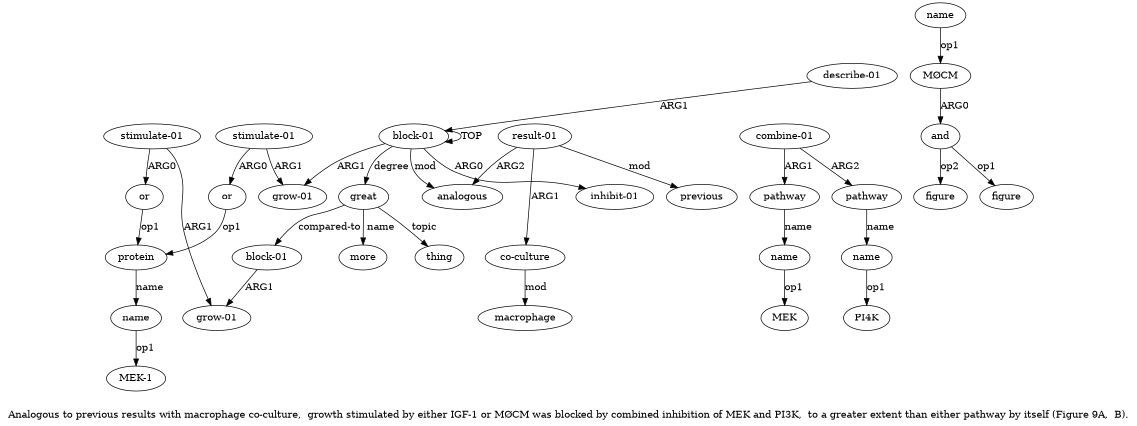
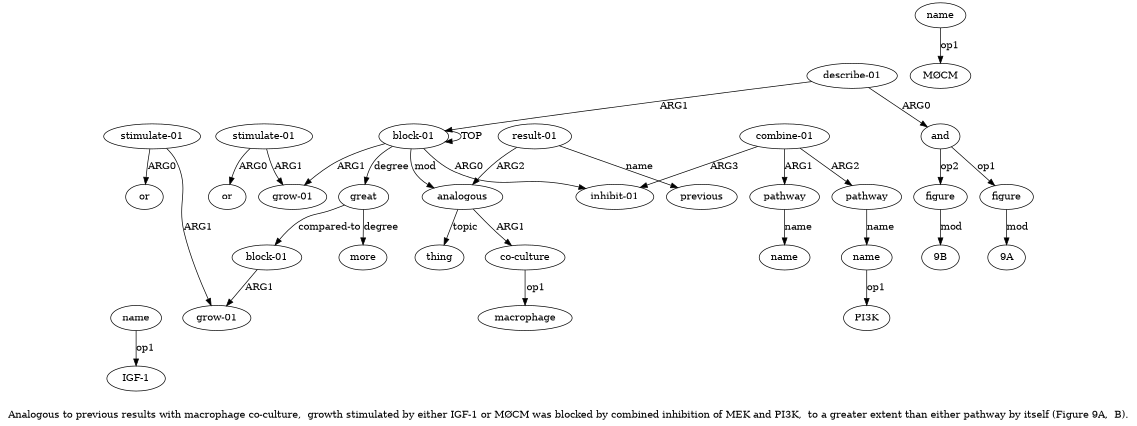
edge "MØCM" -> "and": now "describe-01" -> "and"
edge "combine-01" -> "inhibit-01": added, label "ARG3"
edge "result-01" -> "previous": label "mod" -> "name"
edge "result-01" -> "co-culture": now "analogous" -> "co-culture"
edge "great" -> "thing": now "analogous" -> "thing"
edge "great" -> "more": label "name" -> "degree"
node "protein": removed
node "9B": added
node "9A": added
edge "co-culture" -> "macrophage": label "mod" -> "op1"
node "MEK": removed
node "PI4K": label "PI4K" -> "PI3K"
node "MEK-1": label "MEK-1" -> "IGF-1"
